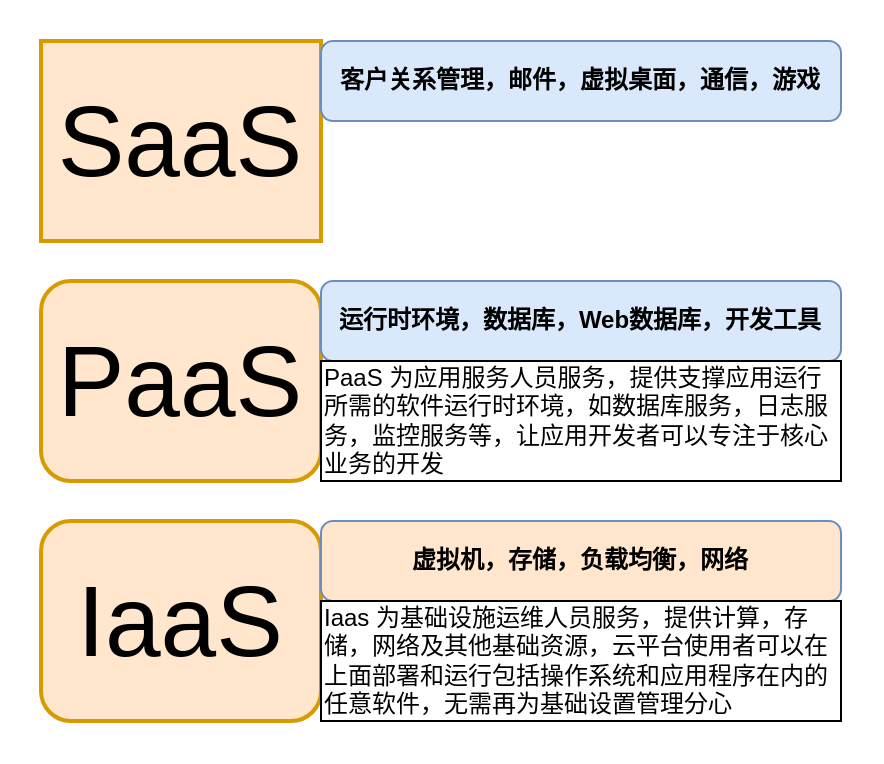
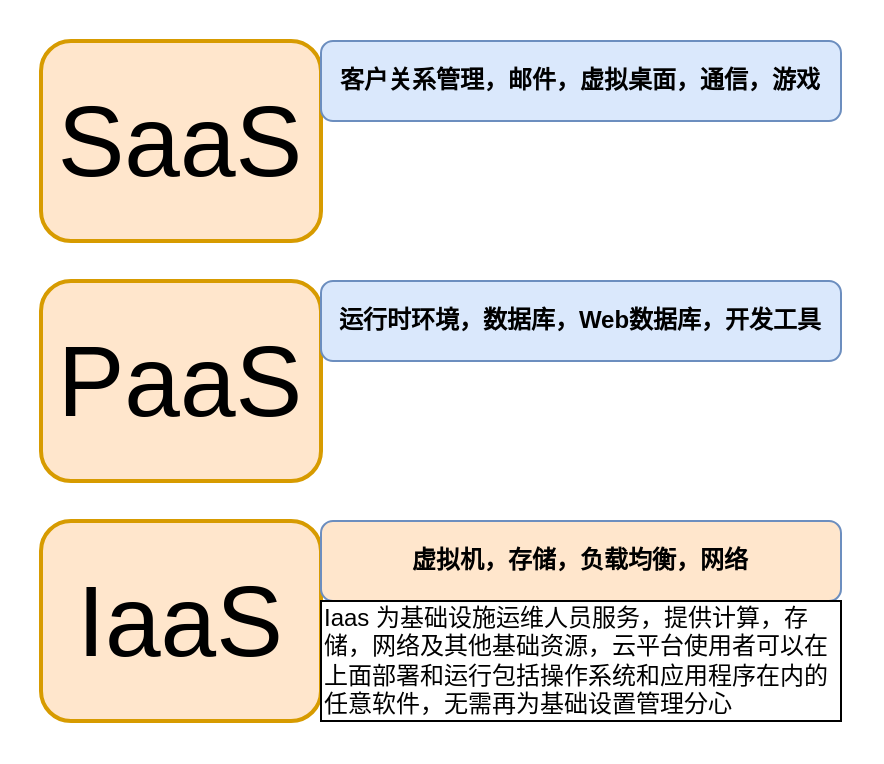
node "SaaS": shape rectangle -> rounded rectangle
node "PaaS 为应用服务人员服务，提供支撑应用运行所需的软件运行时环境，如数据库服务，日志服务，监控服务等，让应用开发者可以专注于核心业务的开发": removed
